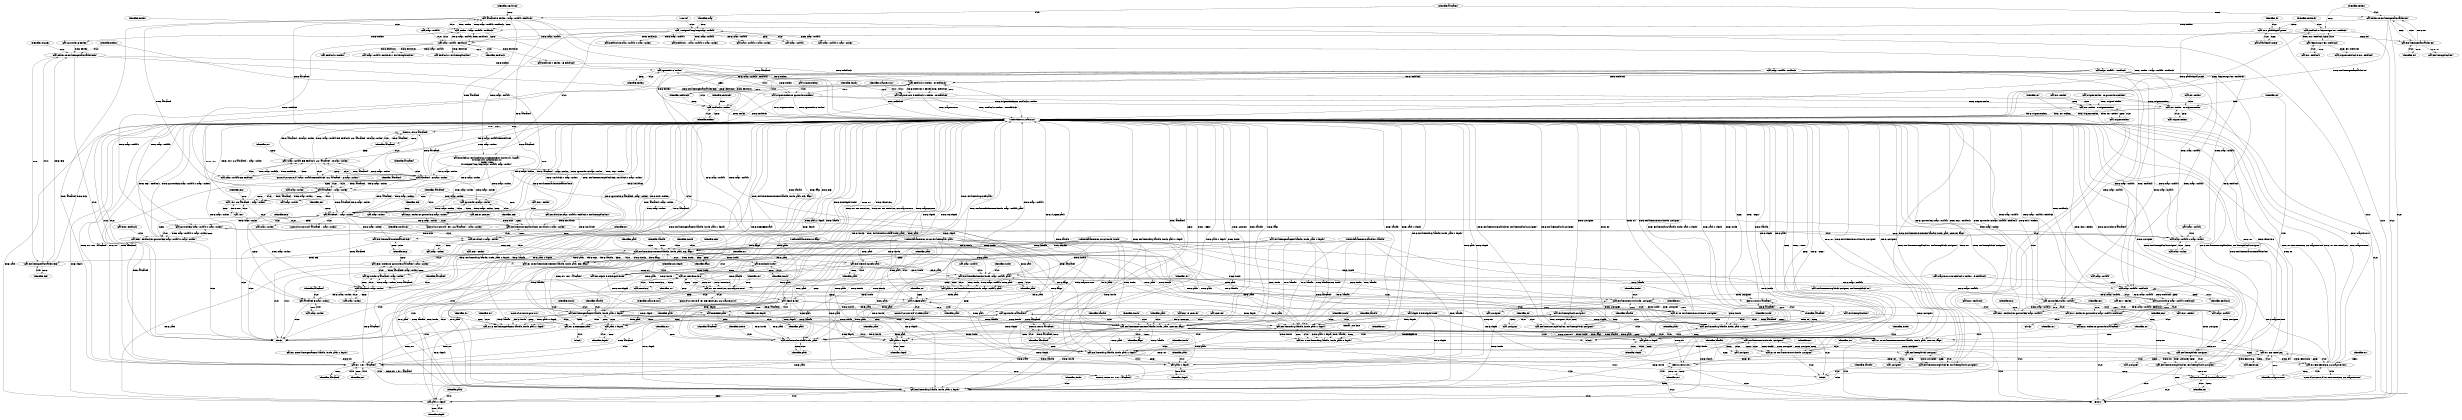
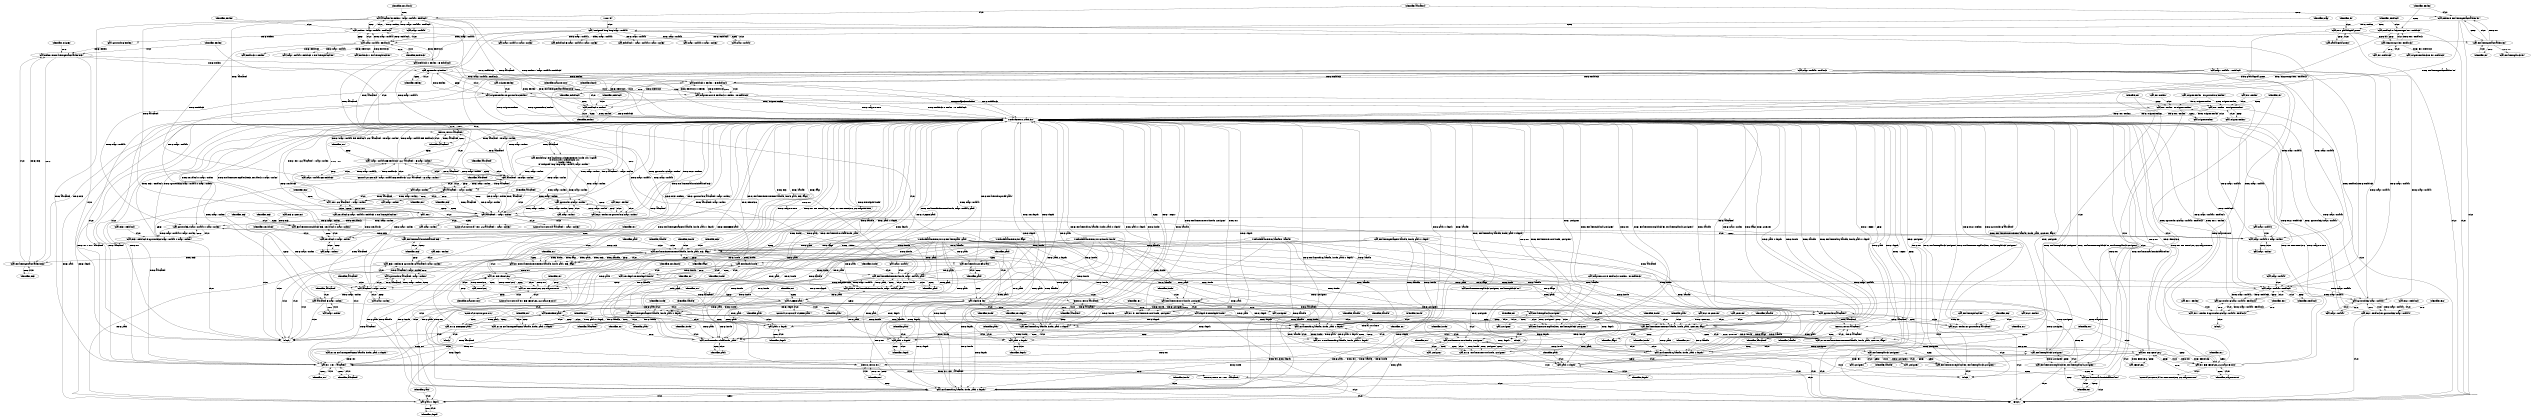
edge "(MethodReturn,static int)" -> "(Call,err = PTR_ERR(path))": reversed
edge "(MethodParameterIn,struct ext4_ext_path *path)" -> "(Call,PTR_ERR(path))": label "DDG: err ? err : allocated" -> "DDG: path"
